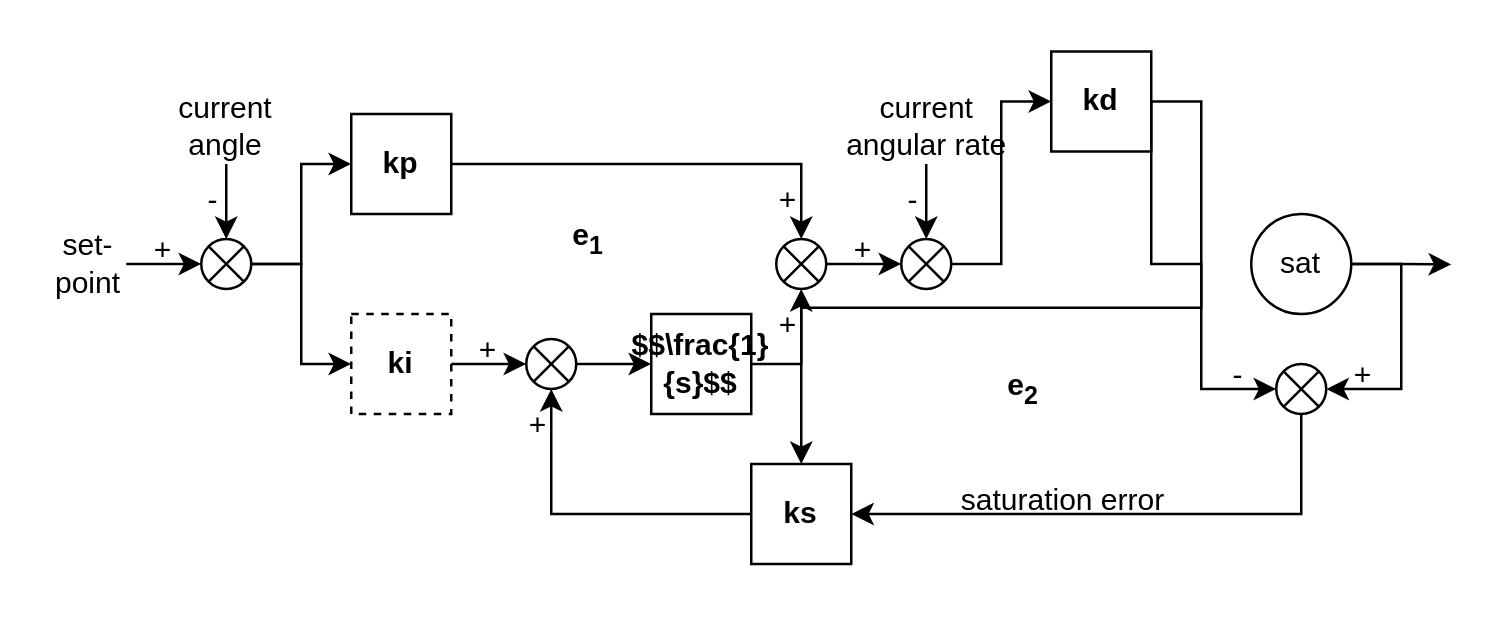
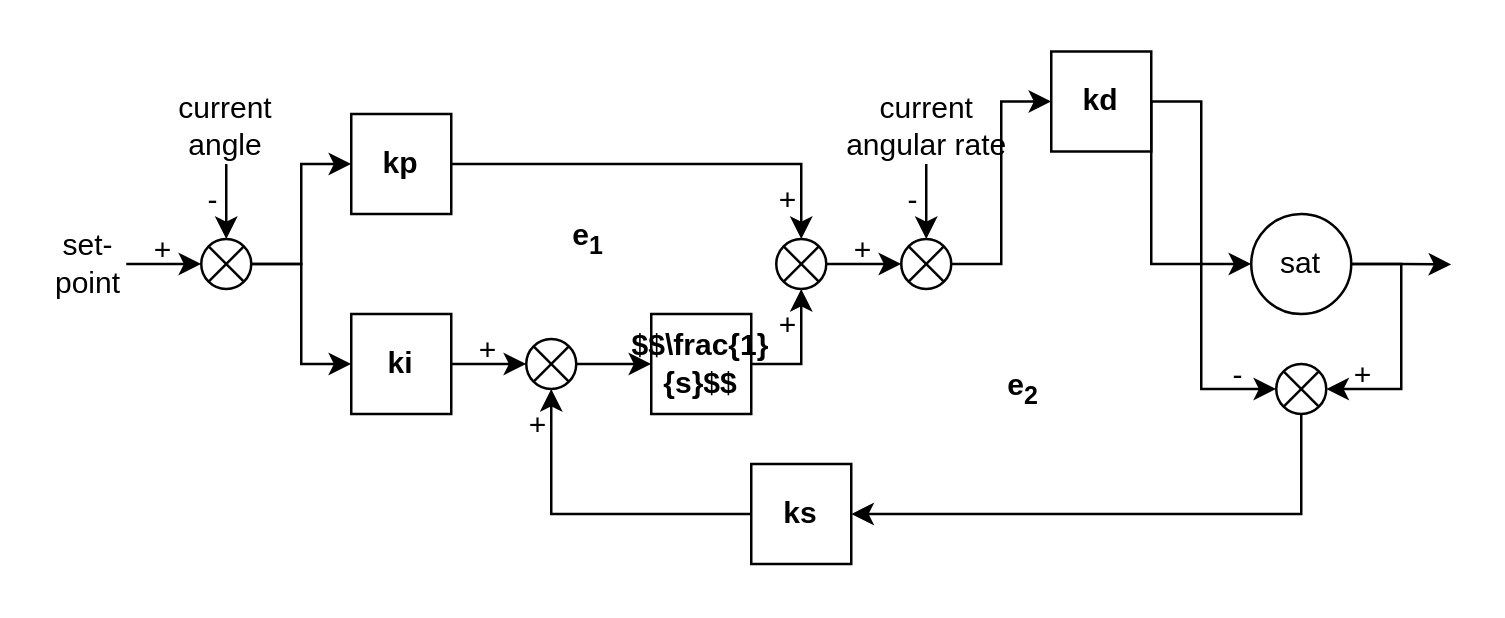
edge "kd" -> "ks": now "kd" -> "sat"
node "ki": style dashed -> solid
node "saturation error": removed
